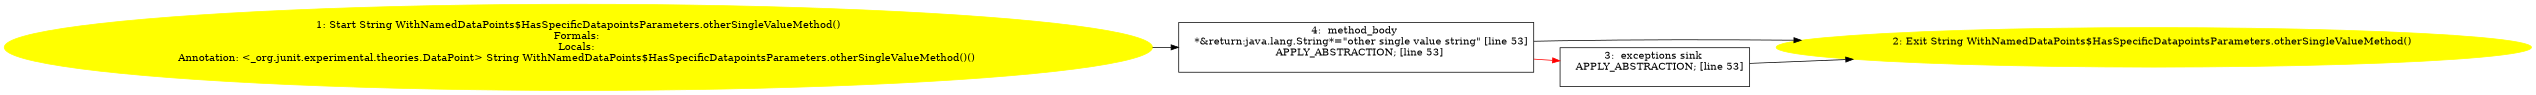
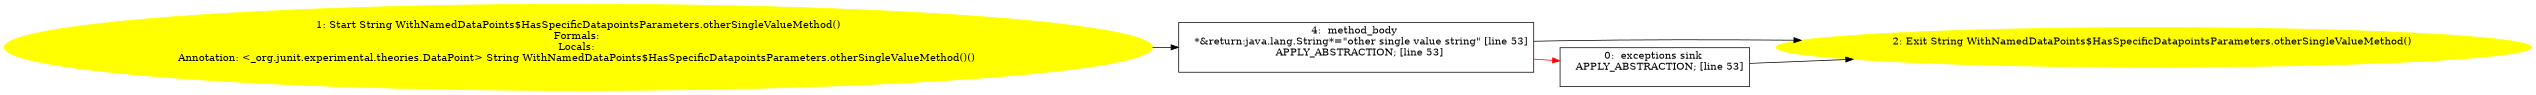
node "3:  exceptions sink APPLY_ABSTRACTION; [line 53]": label "3:  exceptions sink APPLY_ABSTRACTION; [line 53]" -> "0:  exceptions sink APPLY_ABSTRACTION; [line 53]"
